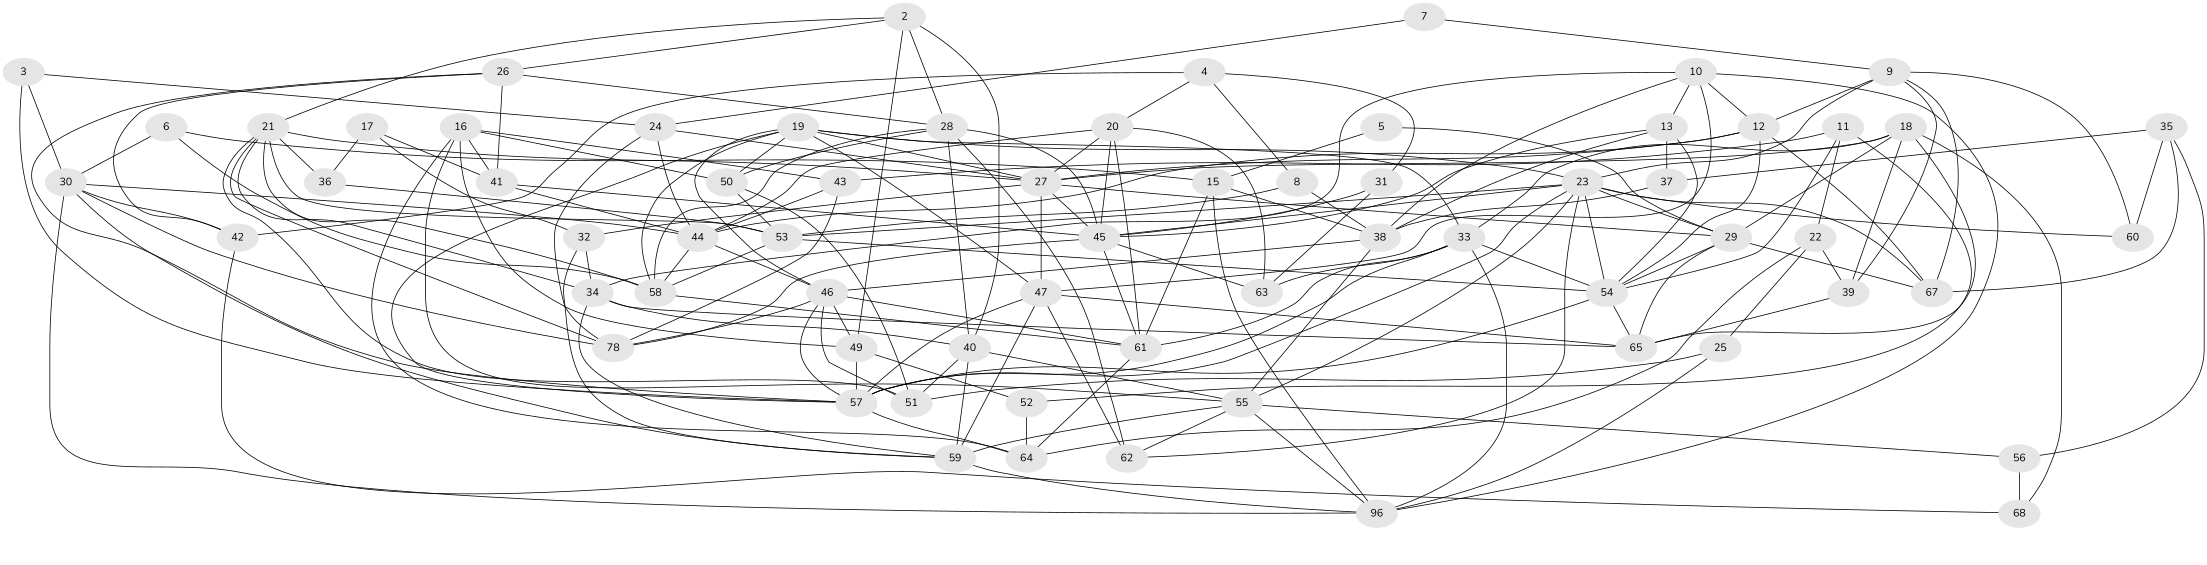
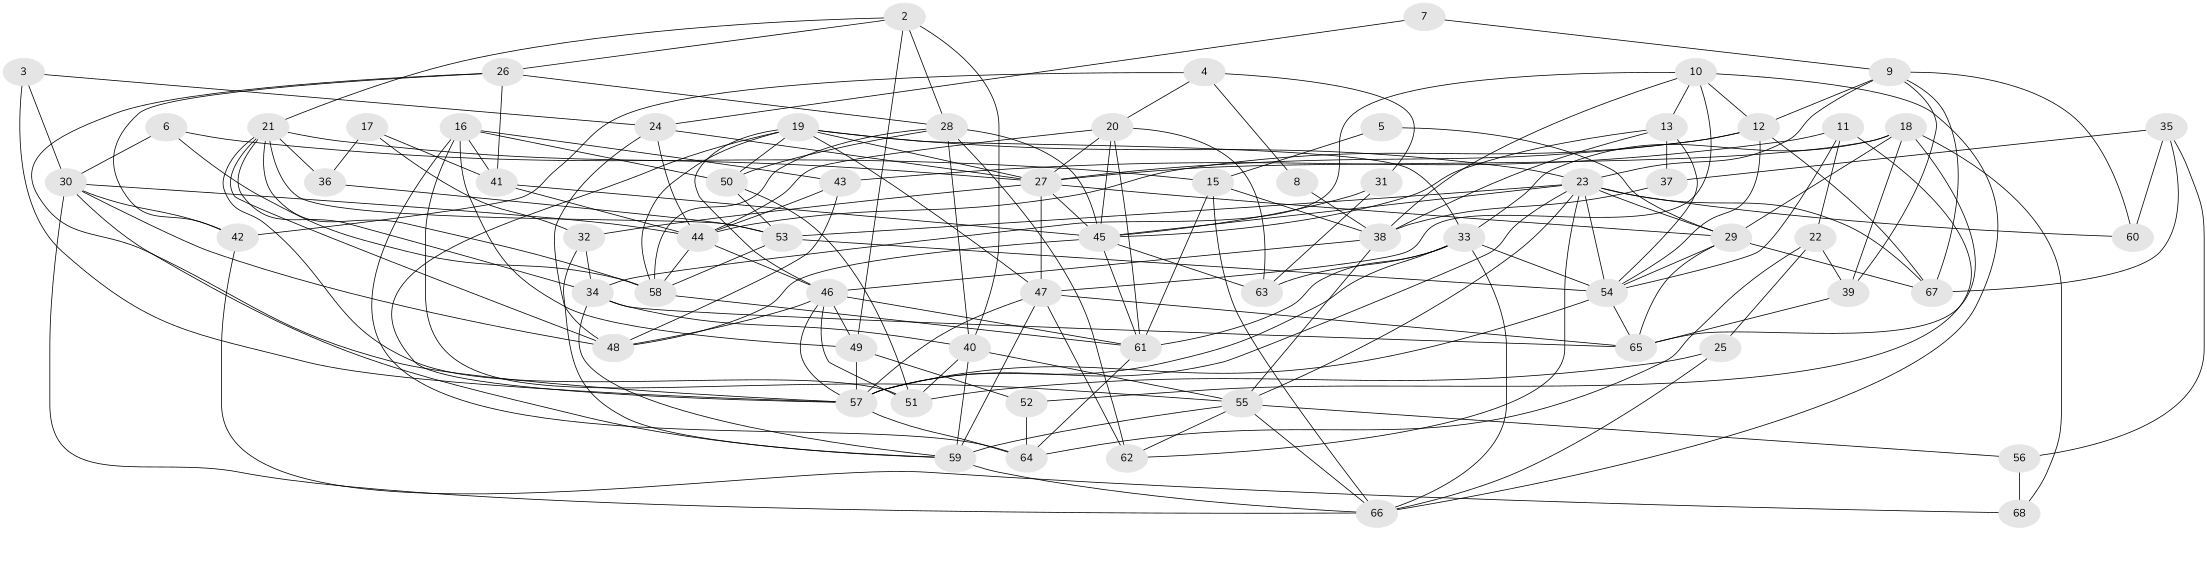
edge "8" -- "53": removed
node "78": label "78" -> "48"
node "96": label "96" -> "66"
